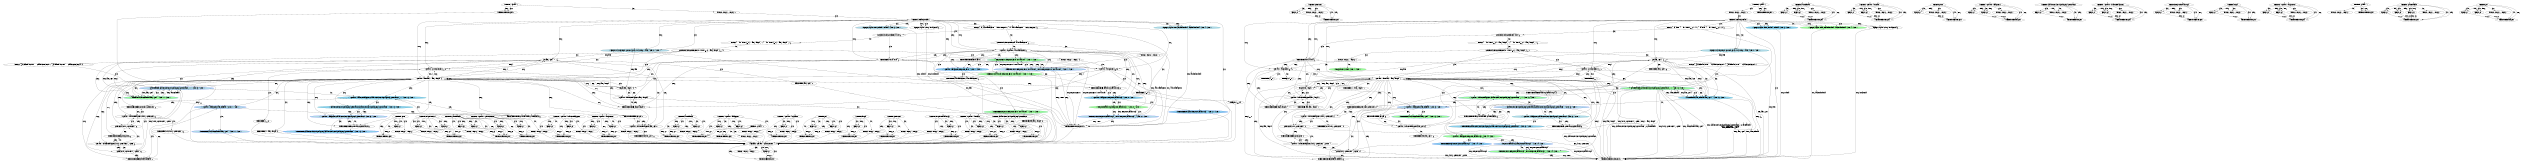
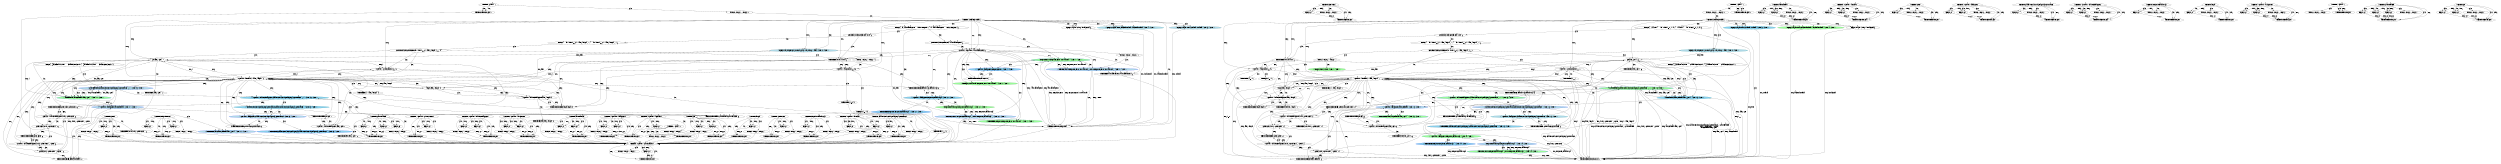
edge "<(<operator>.fieldAccess,Response::Error)<SUB>7</SUB>>" -> "(IDENTIFIER,allow_file_access_,!allow_file_access_)": now "<(<operator>.fieldAccess,Response::Error)<SUB>7</SUB>>" -> "(FIELD_IDENTIFIER,Error,Error)"
